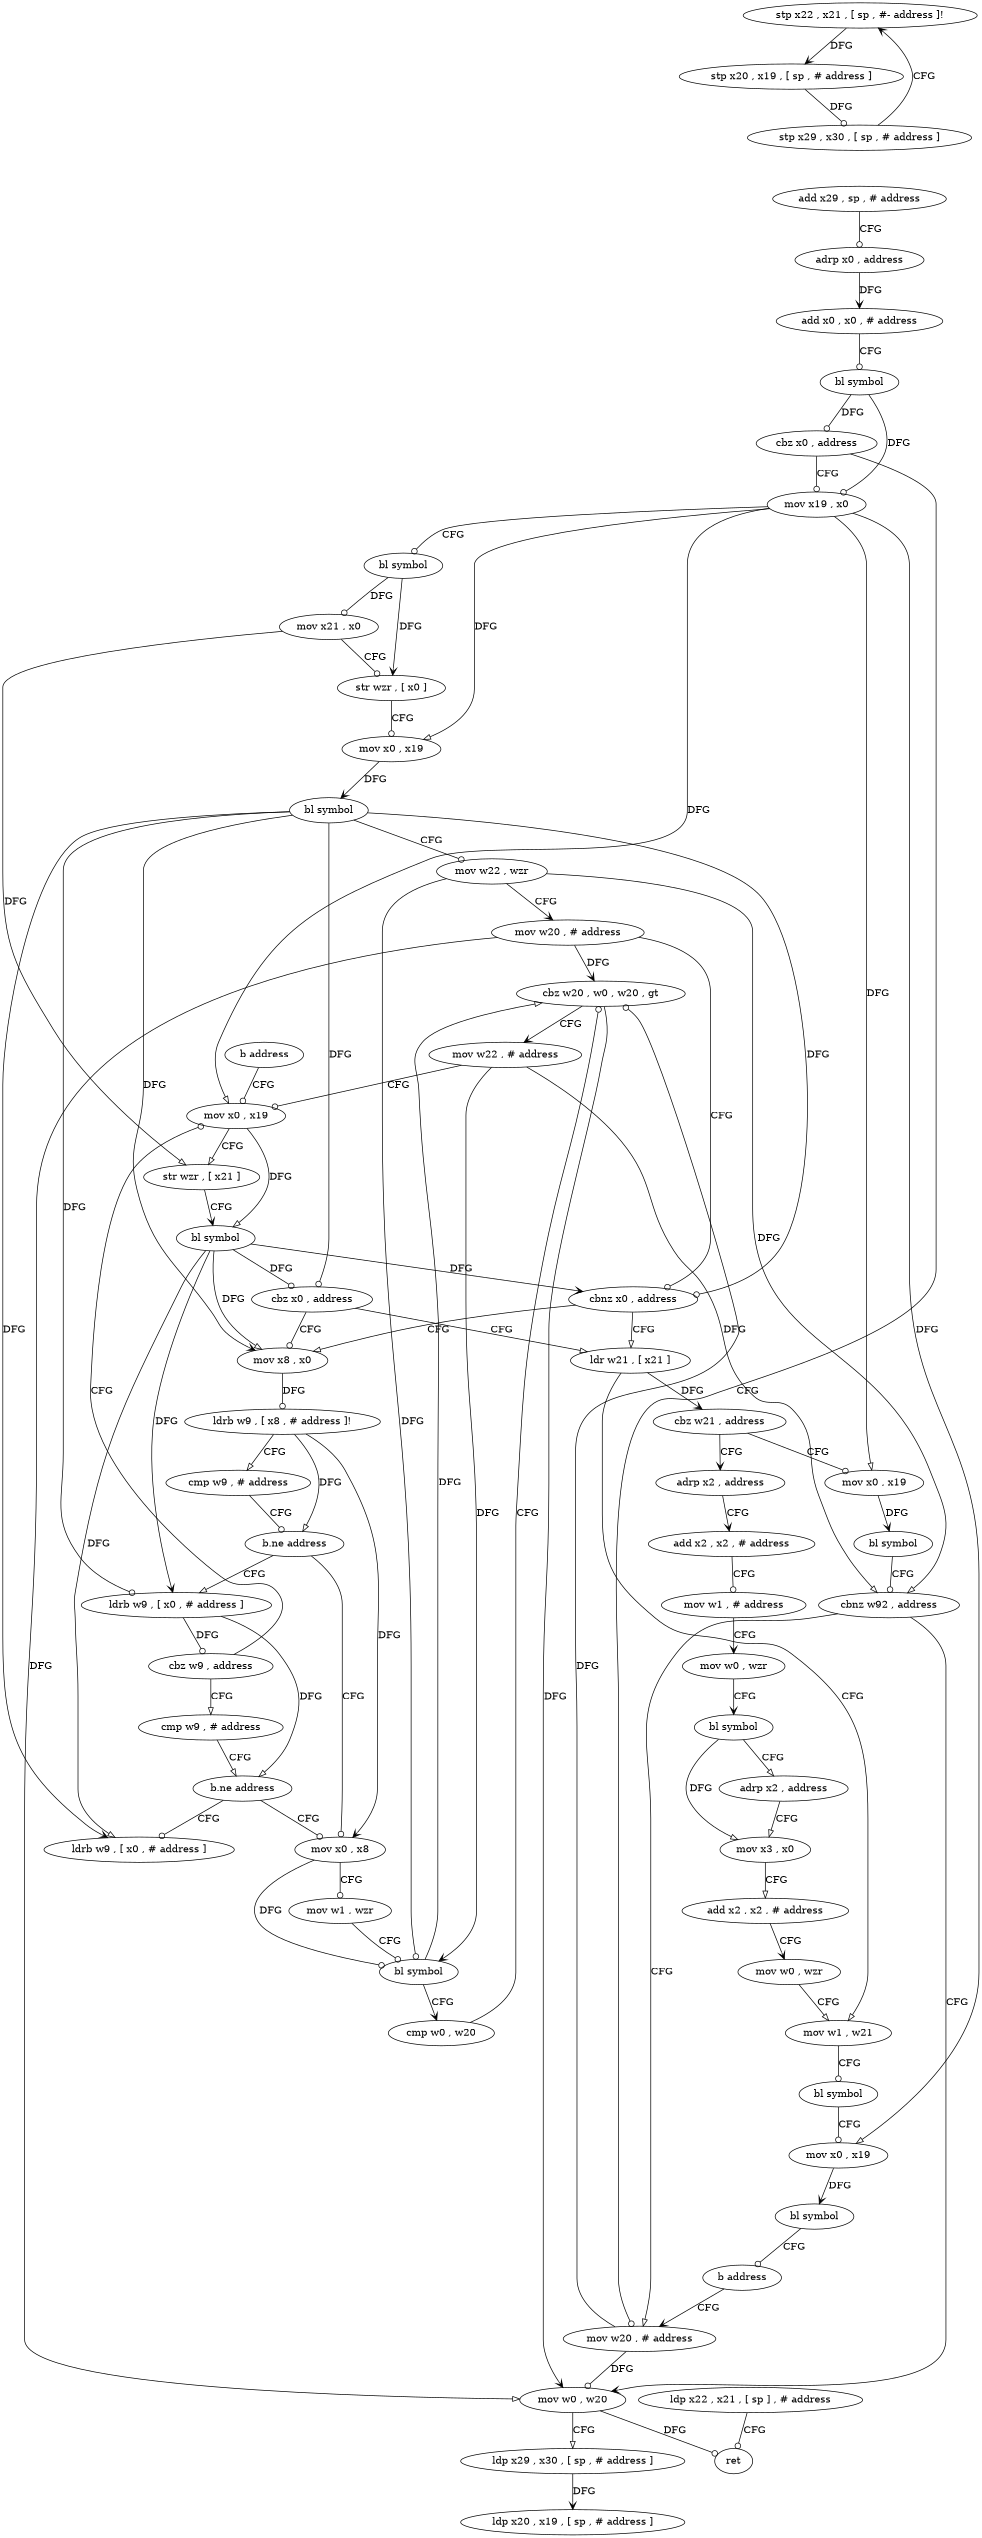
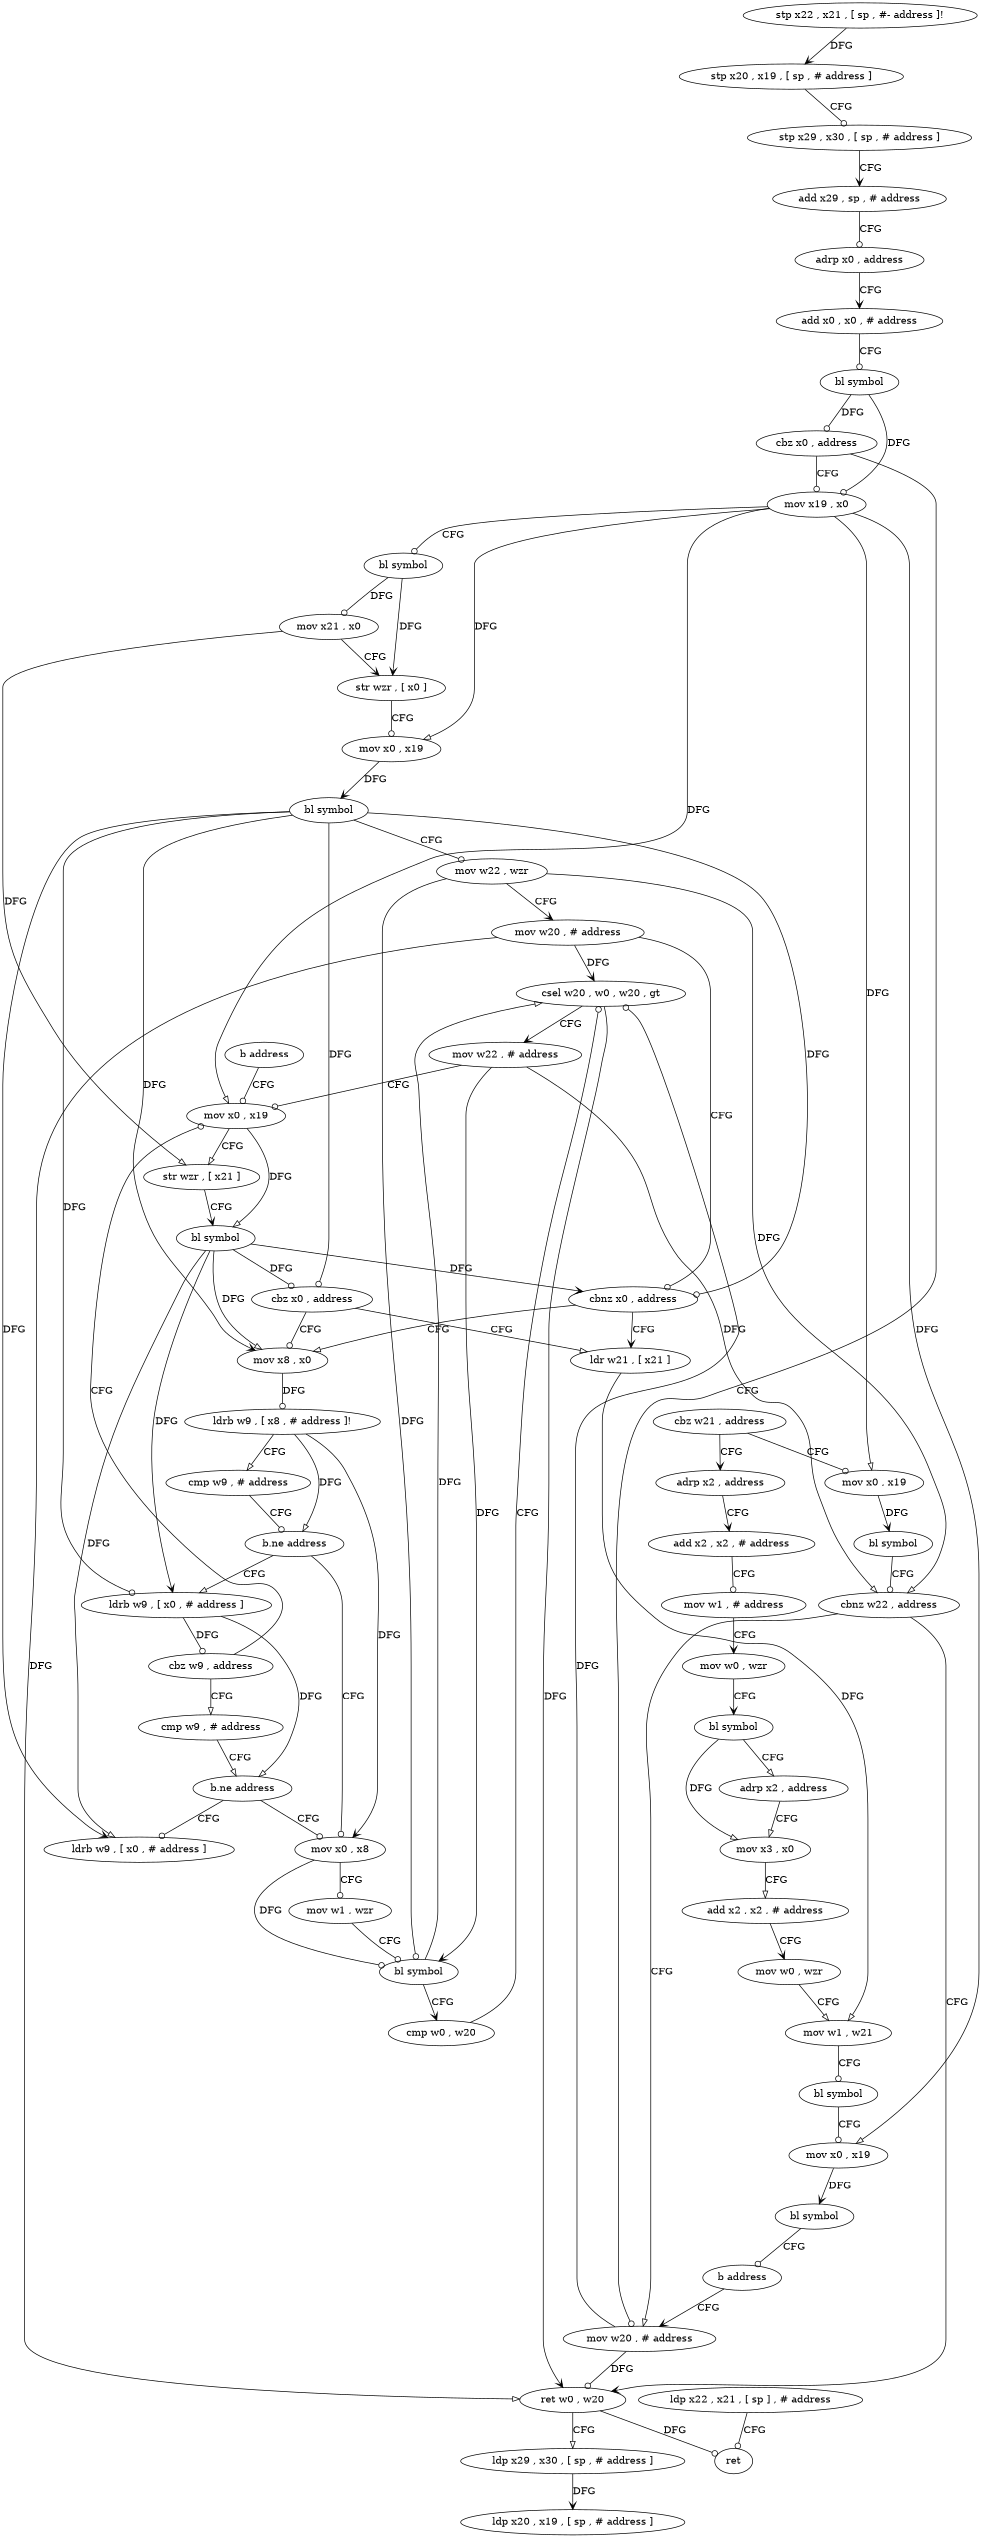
edge "stp x29 , x30 , [ sp , # address ]" -> "stp x22 , x21 , [ sp , #- address ]!": now "stp x29 , x30 , [ sp , # address ]" -> "add x29 , sp , # address"
edge "stp x20 , x19 , [ sp , # address ]" -> "stp x29 , x30 , [ sp , # address ]": label "DFG" -> "CFG"
edge "adrp x0 , address" -> "add x0 , x0 , # address": label "DFG" -> "CFG"
edge "mov x21 , x0" -> "str wzr , [ x0 ]": arrowhead odot -> vee
node "cbz w20 , w0 , w20 , gt": label "cbz w20 , w0 , w20 , gt" -> "csel w20 , w0 , w20 , gt"
edge "cbnz x0 , address" -> "ldr w21 , [ x21 ]": arrowhead onormal -> vee
edge "ldr w21 , [ x21 ]" -> "cbz w21 , address": removed, label "DFG"
node "cbnz w92 , address": label "cbnz w92 , address" -> "cbnz w22 , address"
edge "ldr w21 , [ x21 ]" -> "mov w1 , w21": label "CFG" -> "DFG"
node "mov w0 , w20": label "mov w0 , w20" -> "ret w0 , w20"
